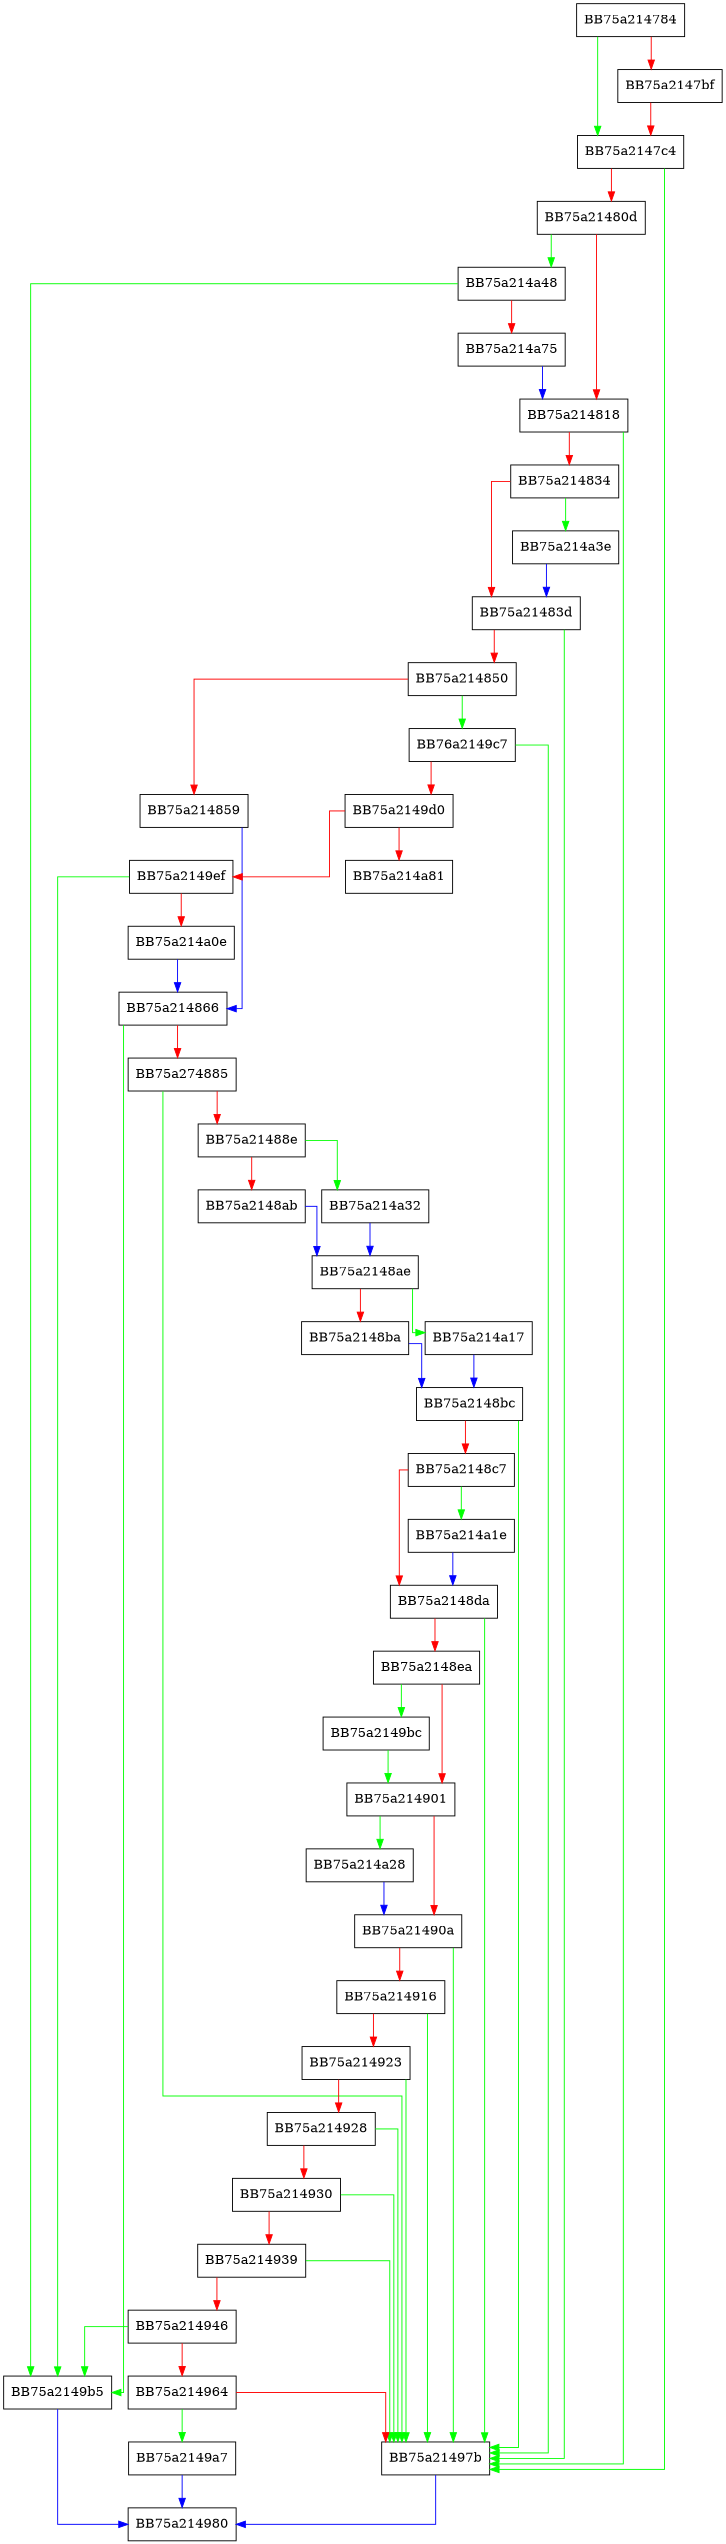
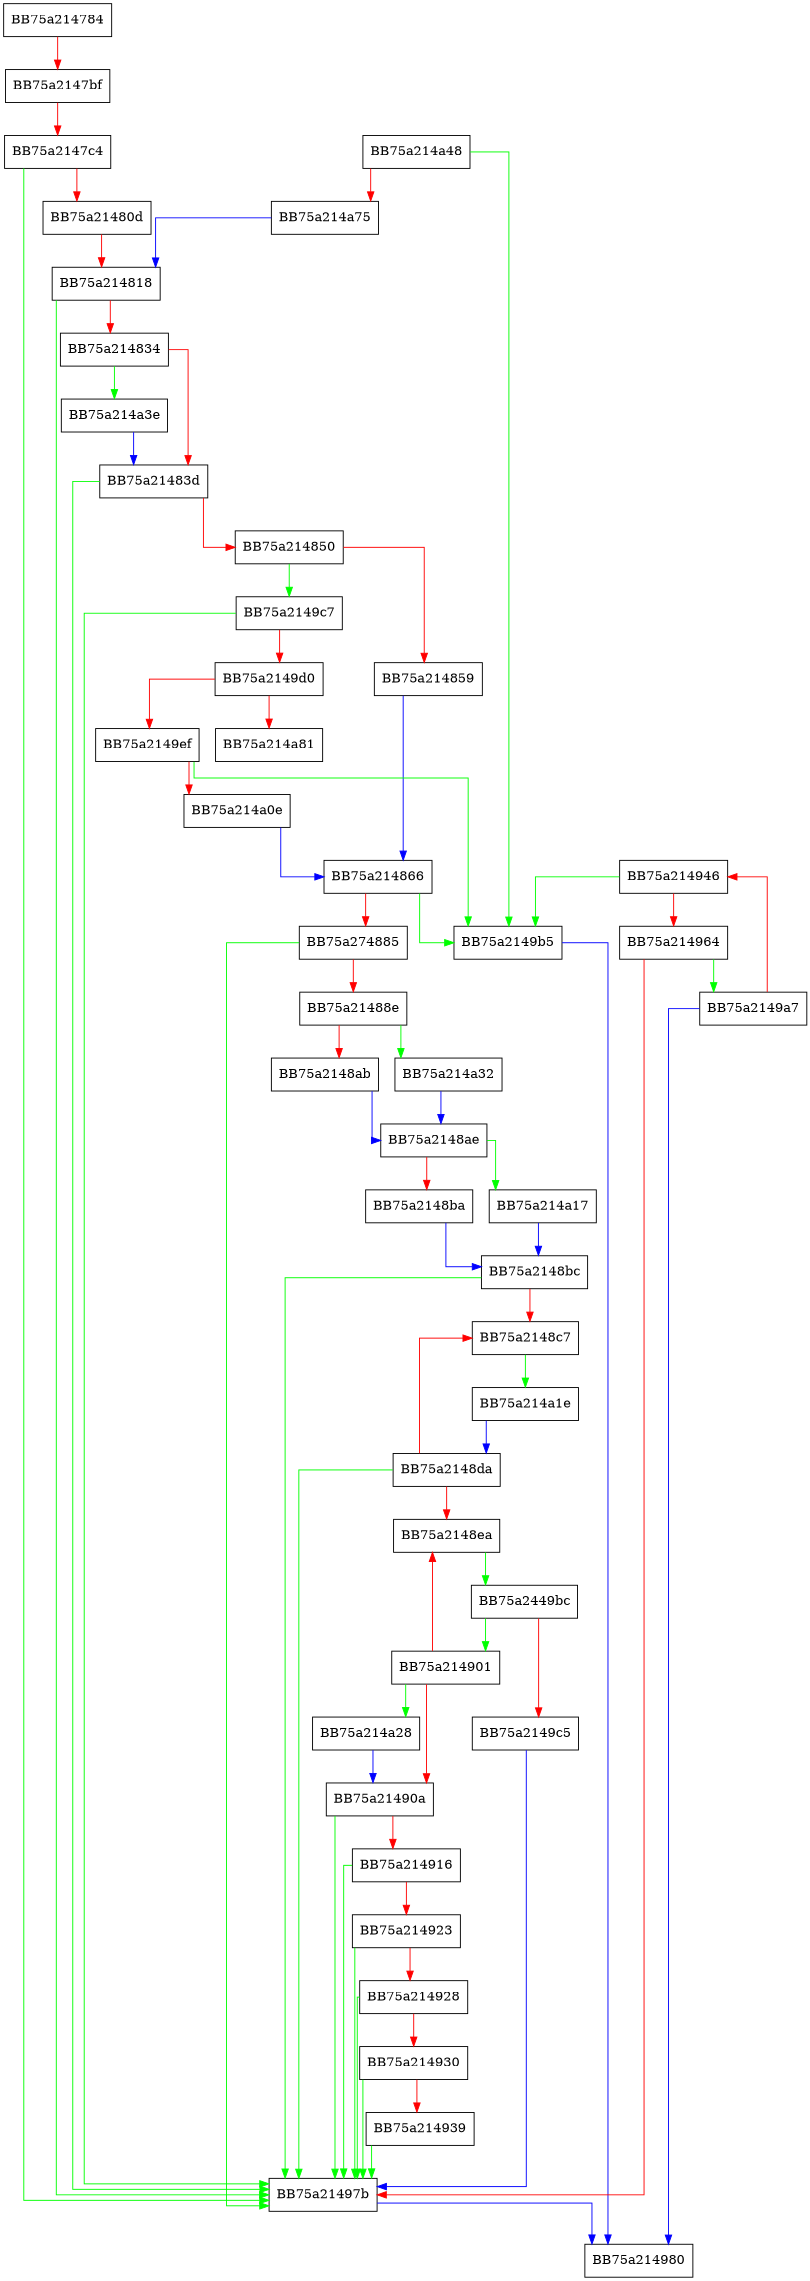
edge "BB75a214784" -> "BB75a2147c4": removed
edge "BB75a21480d" -> "BB75a214a48": removed
node "BB76a2149c7": label "BB76a2149c7" -> "BB75a2149c7"
edge "BB75a2148c7" -> "BB75a2148da": reversed
edge "BB75a2148ea" -> "BB75a214901": reversed
node "BB75a2149bc": label "BB75a2149bc" -> "BB75a2449bc"
node "BB75a2149c5": added
edge "BB75a214939" -> "BB75a214946": now "BB75a2149a7" -> "BB75a214946"
